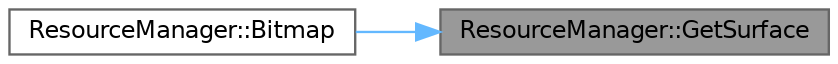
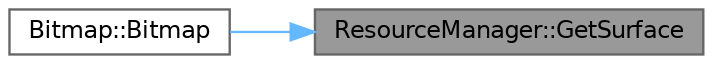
node "ResourceManager::Bitmap": label "ResourceManager::Bitmap" -> "Bitmap::Bitmap"
